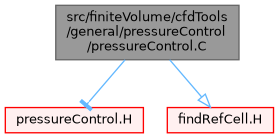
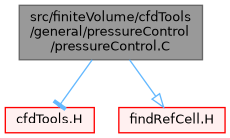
node "pressureControl.H": label "pressureControl.H" -> "cfdTools.H"
